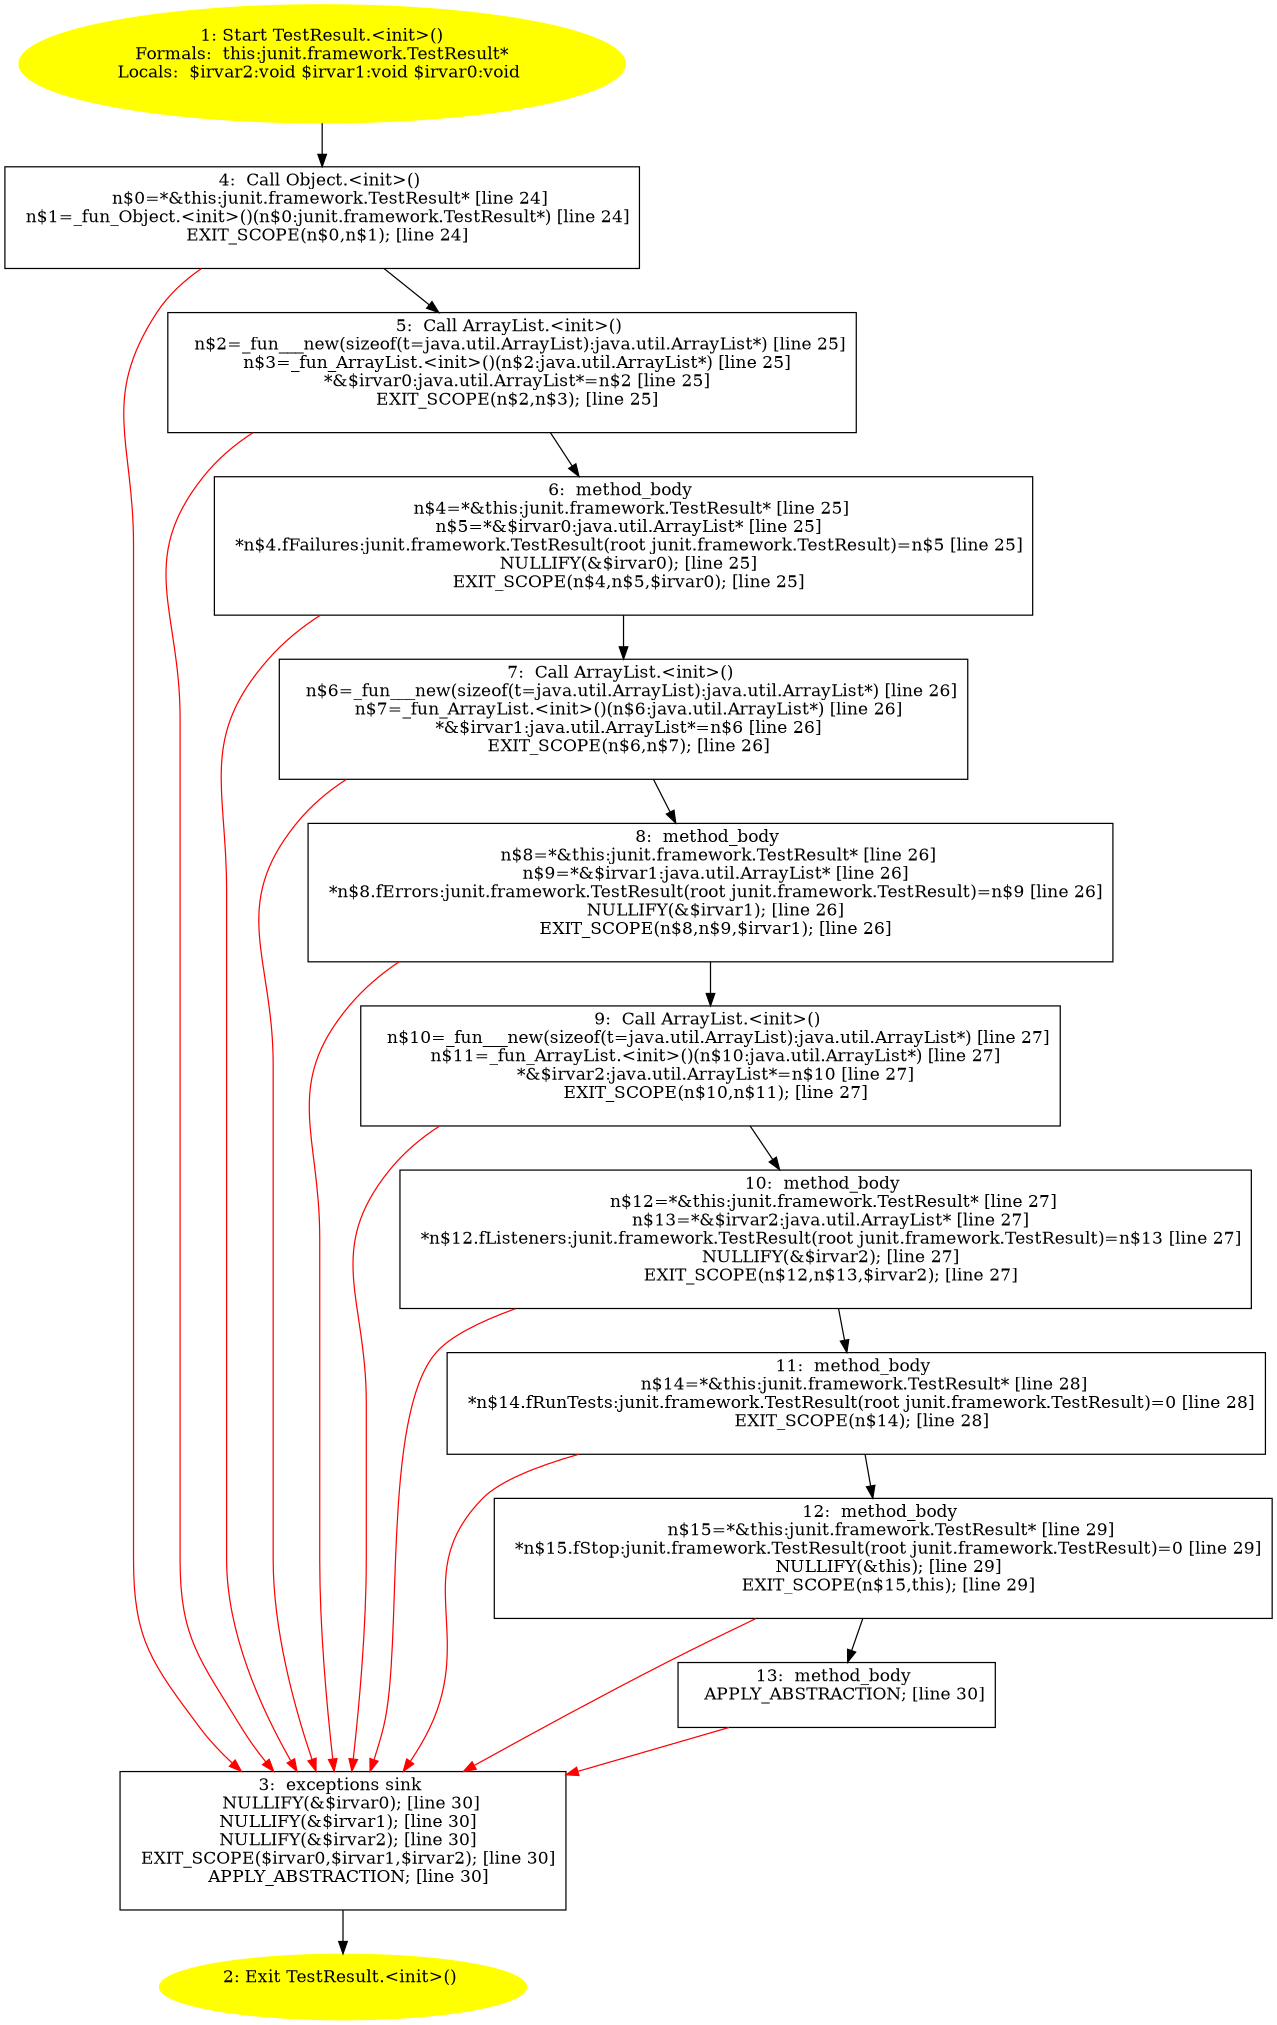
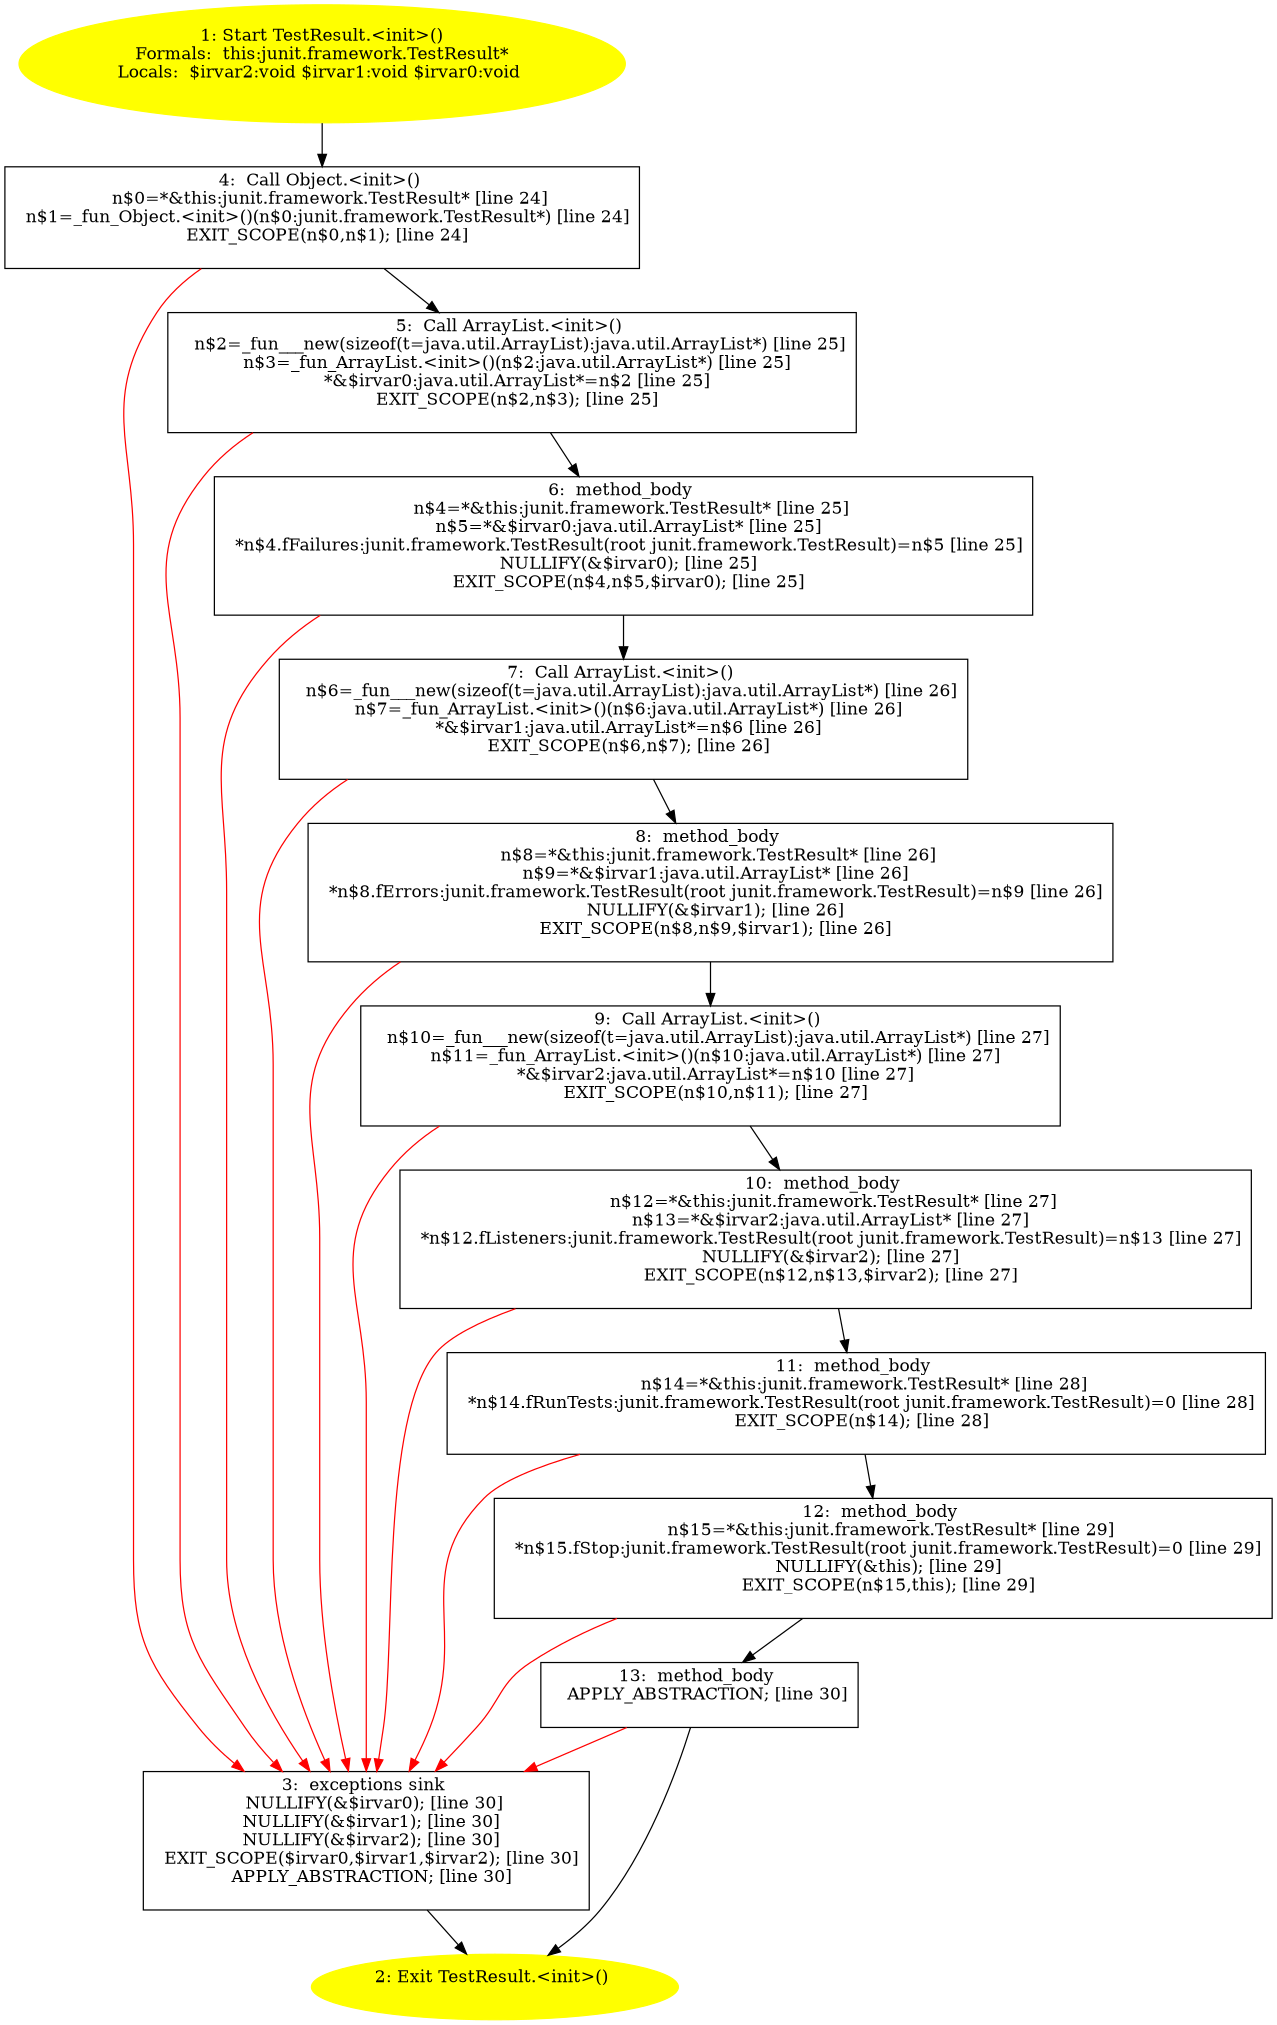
edge "13:  method_body APPLY_ABSTRACTION; [line 30]" -> "2: Exit TestResult.<init>()": added
